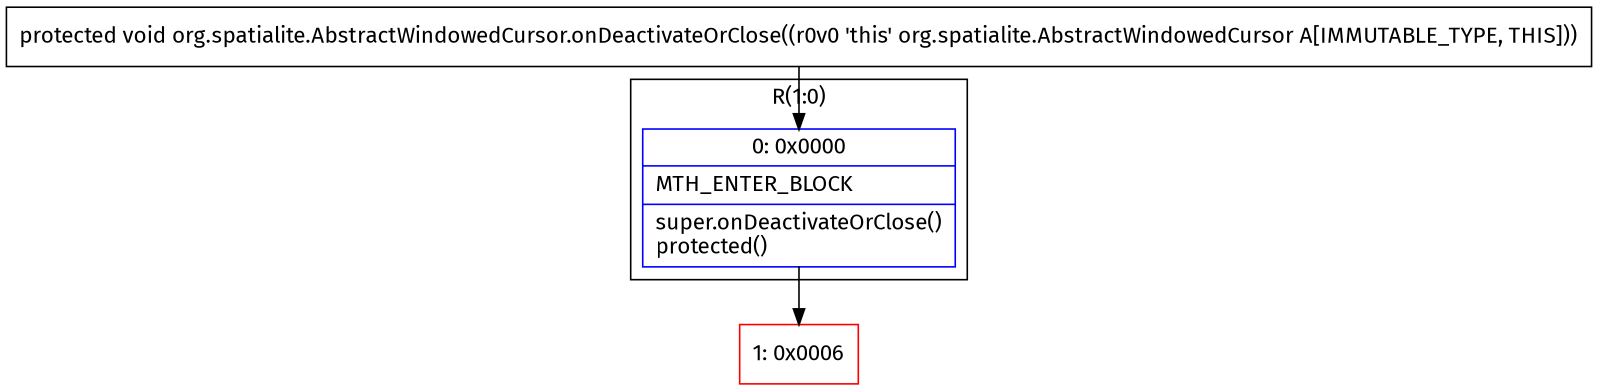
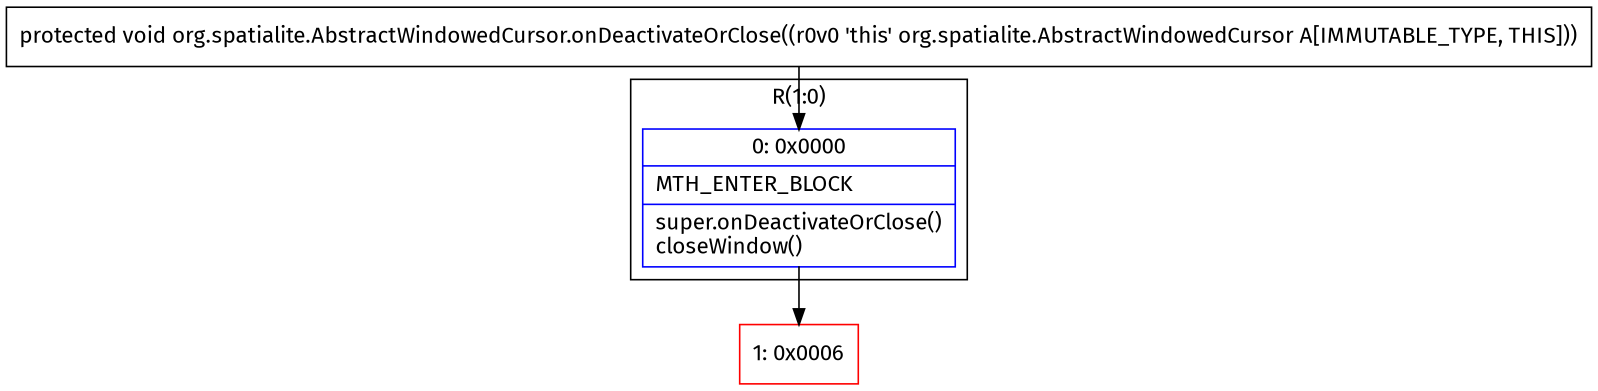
node "0: 0x0000": text "protected()" -> "closeWindow()"
